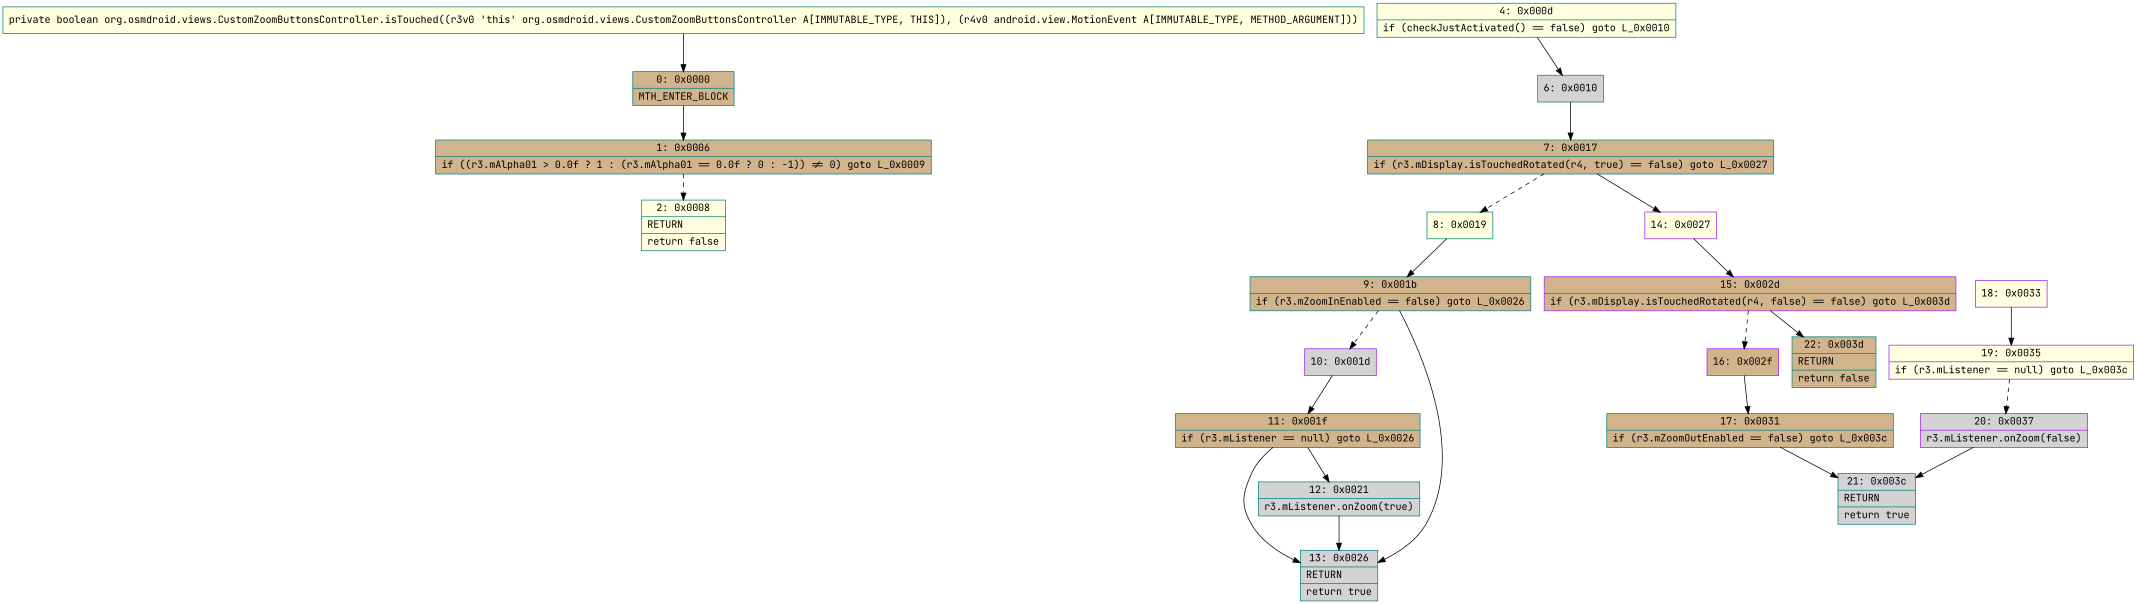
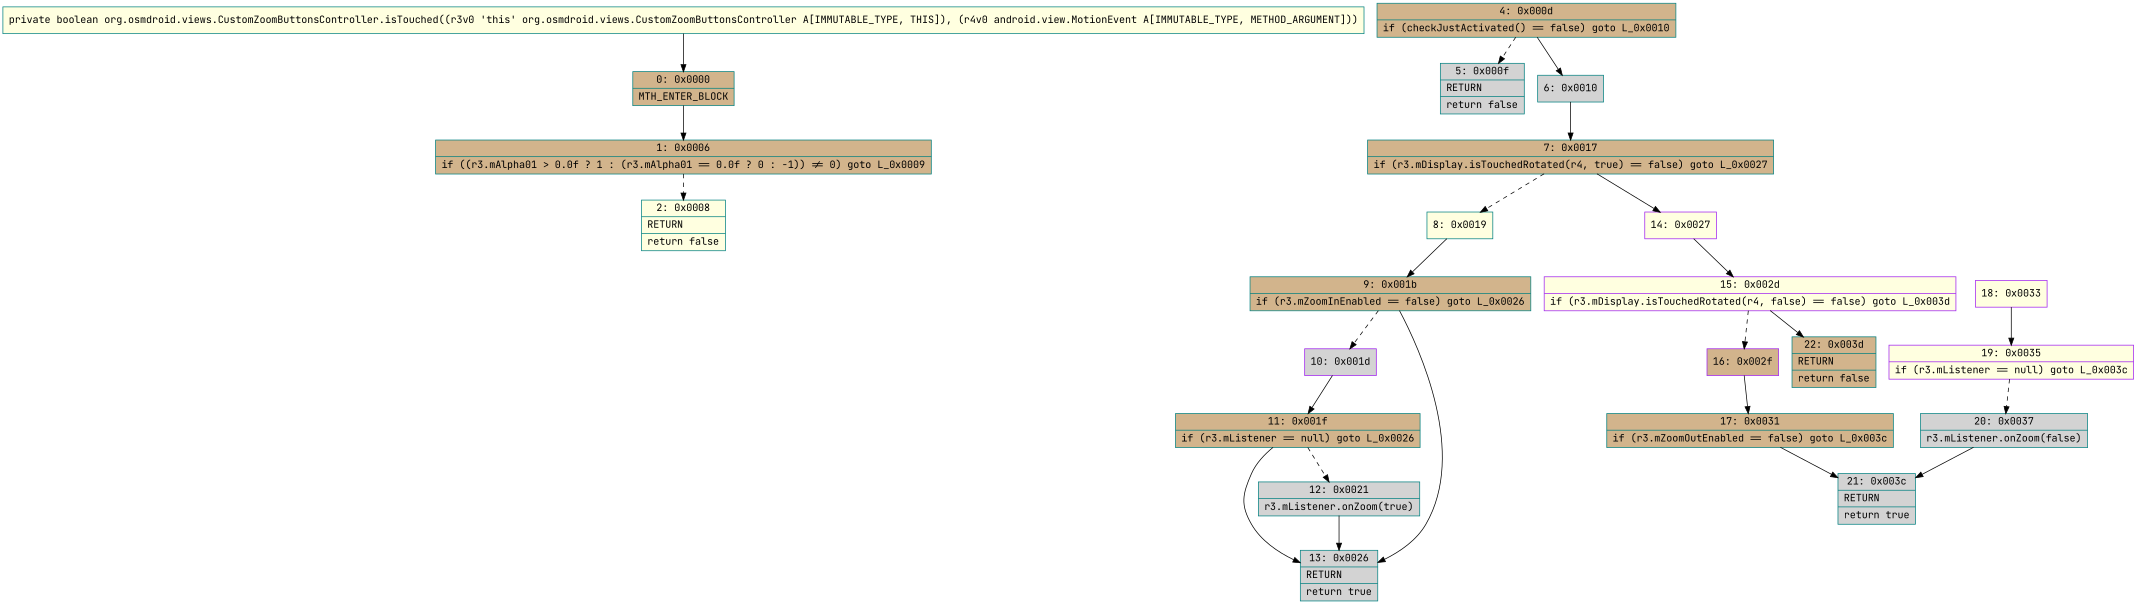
node "4: 0x000d": fillcolor lightyellow -> tan
node "5: 0x000f": added
node "15: 0x002d": fillcolor tan -> lightyellow
node "20: 0x0037": color purple -> teal
edge "11: 0x001f" -> "12: 0x0021": style solid -> dashed
